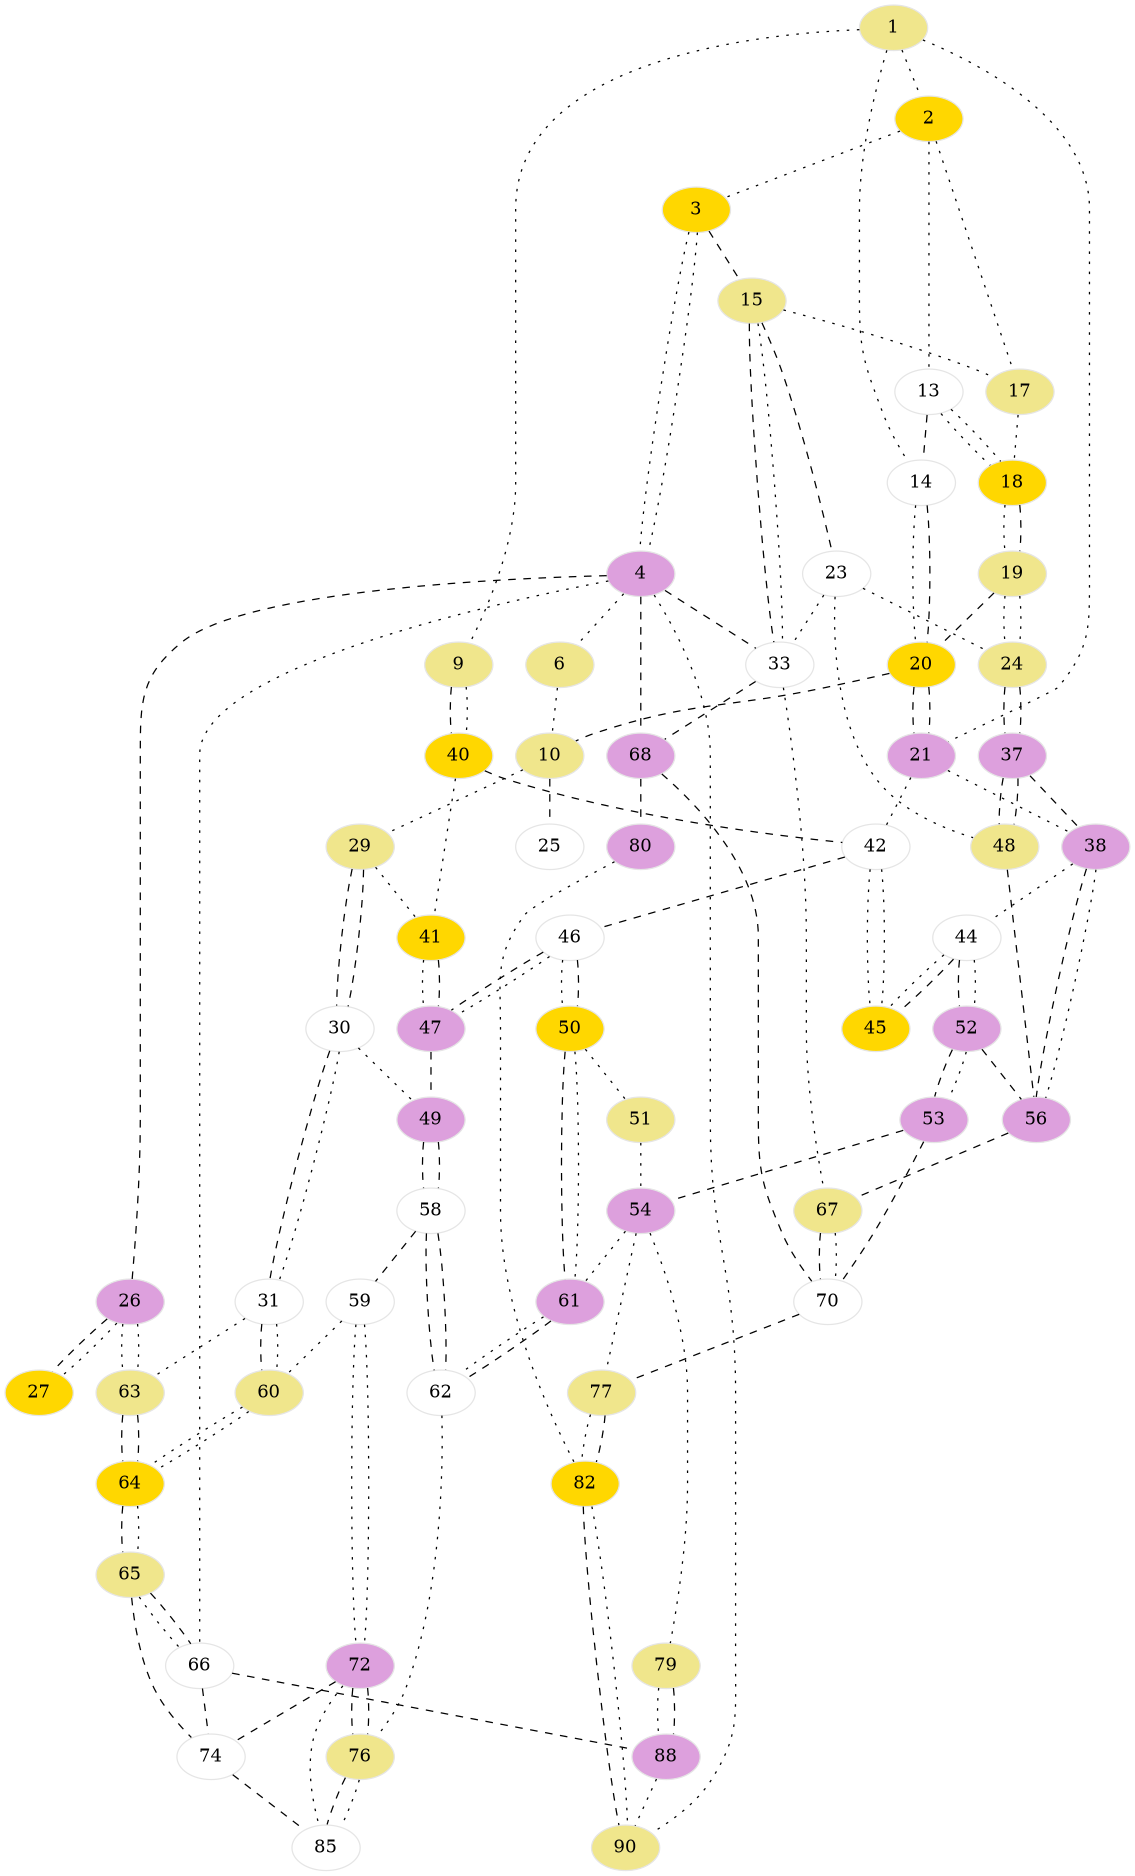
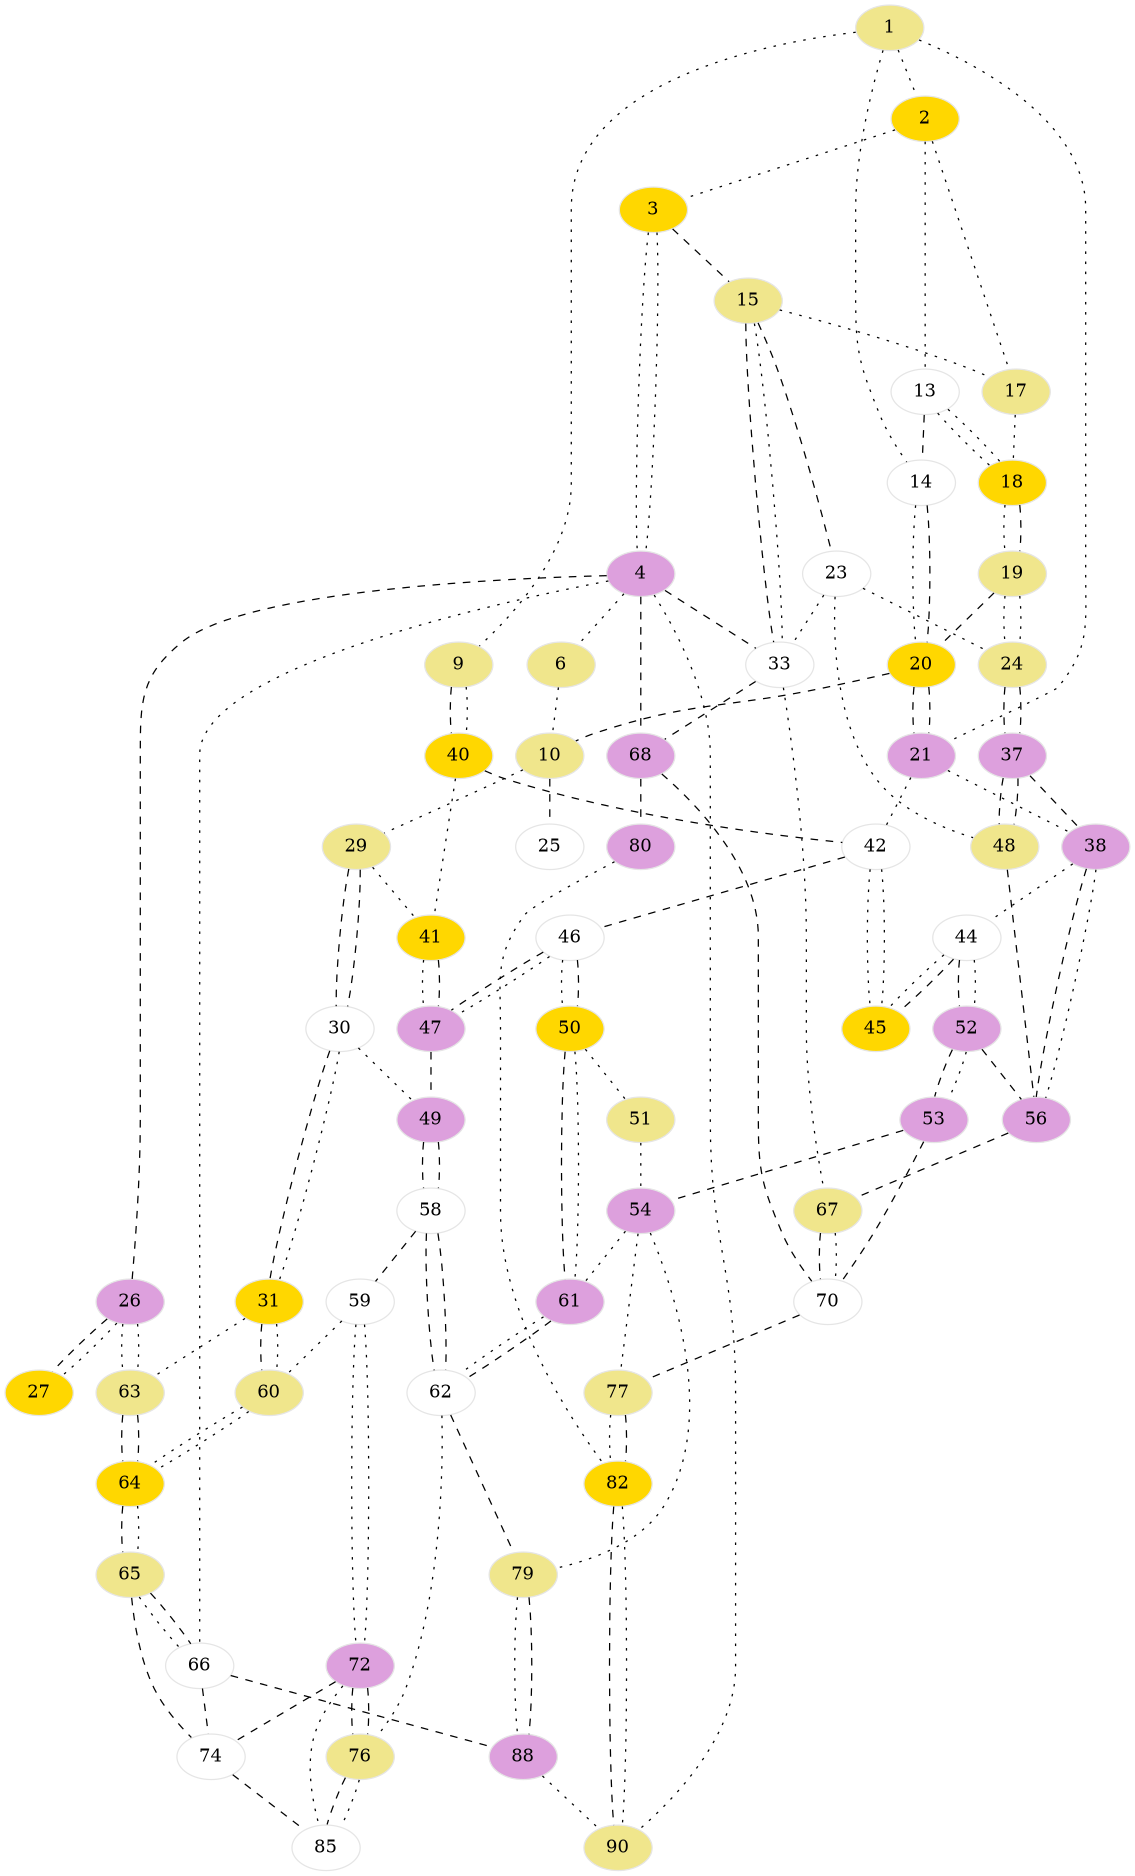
node "31": fillcolor white -> gold
edge "62" -- "79": added
